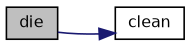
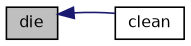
edge "die" -> "clean": reversed
